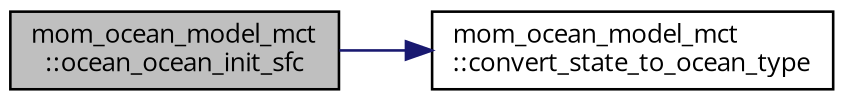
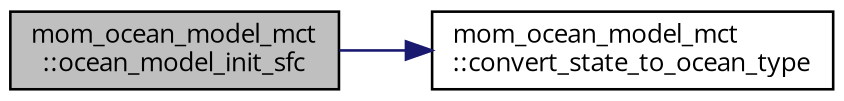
node "mom_ocean_model_mct ::ocean_ocean_init_sfc": label "mom_ocean_model_mct ::ocean_ocean_init_sfc" -> "mom_ocean_model_mct ::ocean_model_init_sfc"
